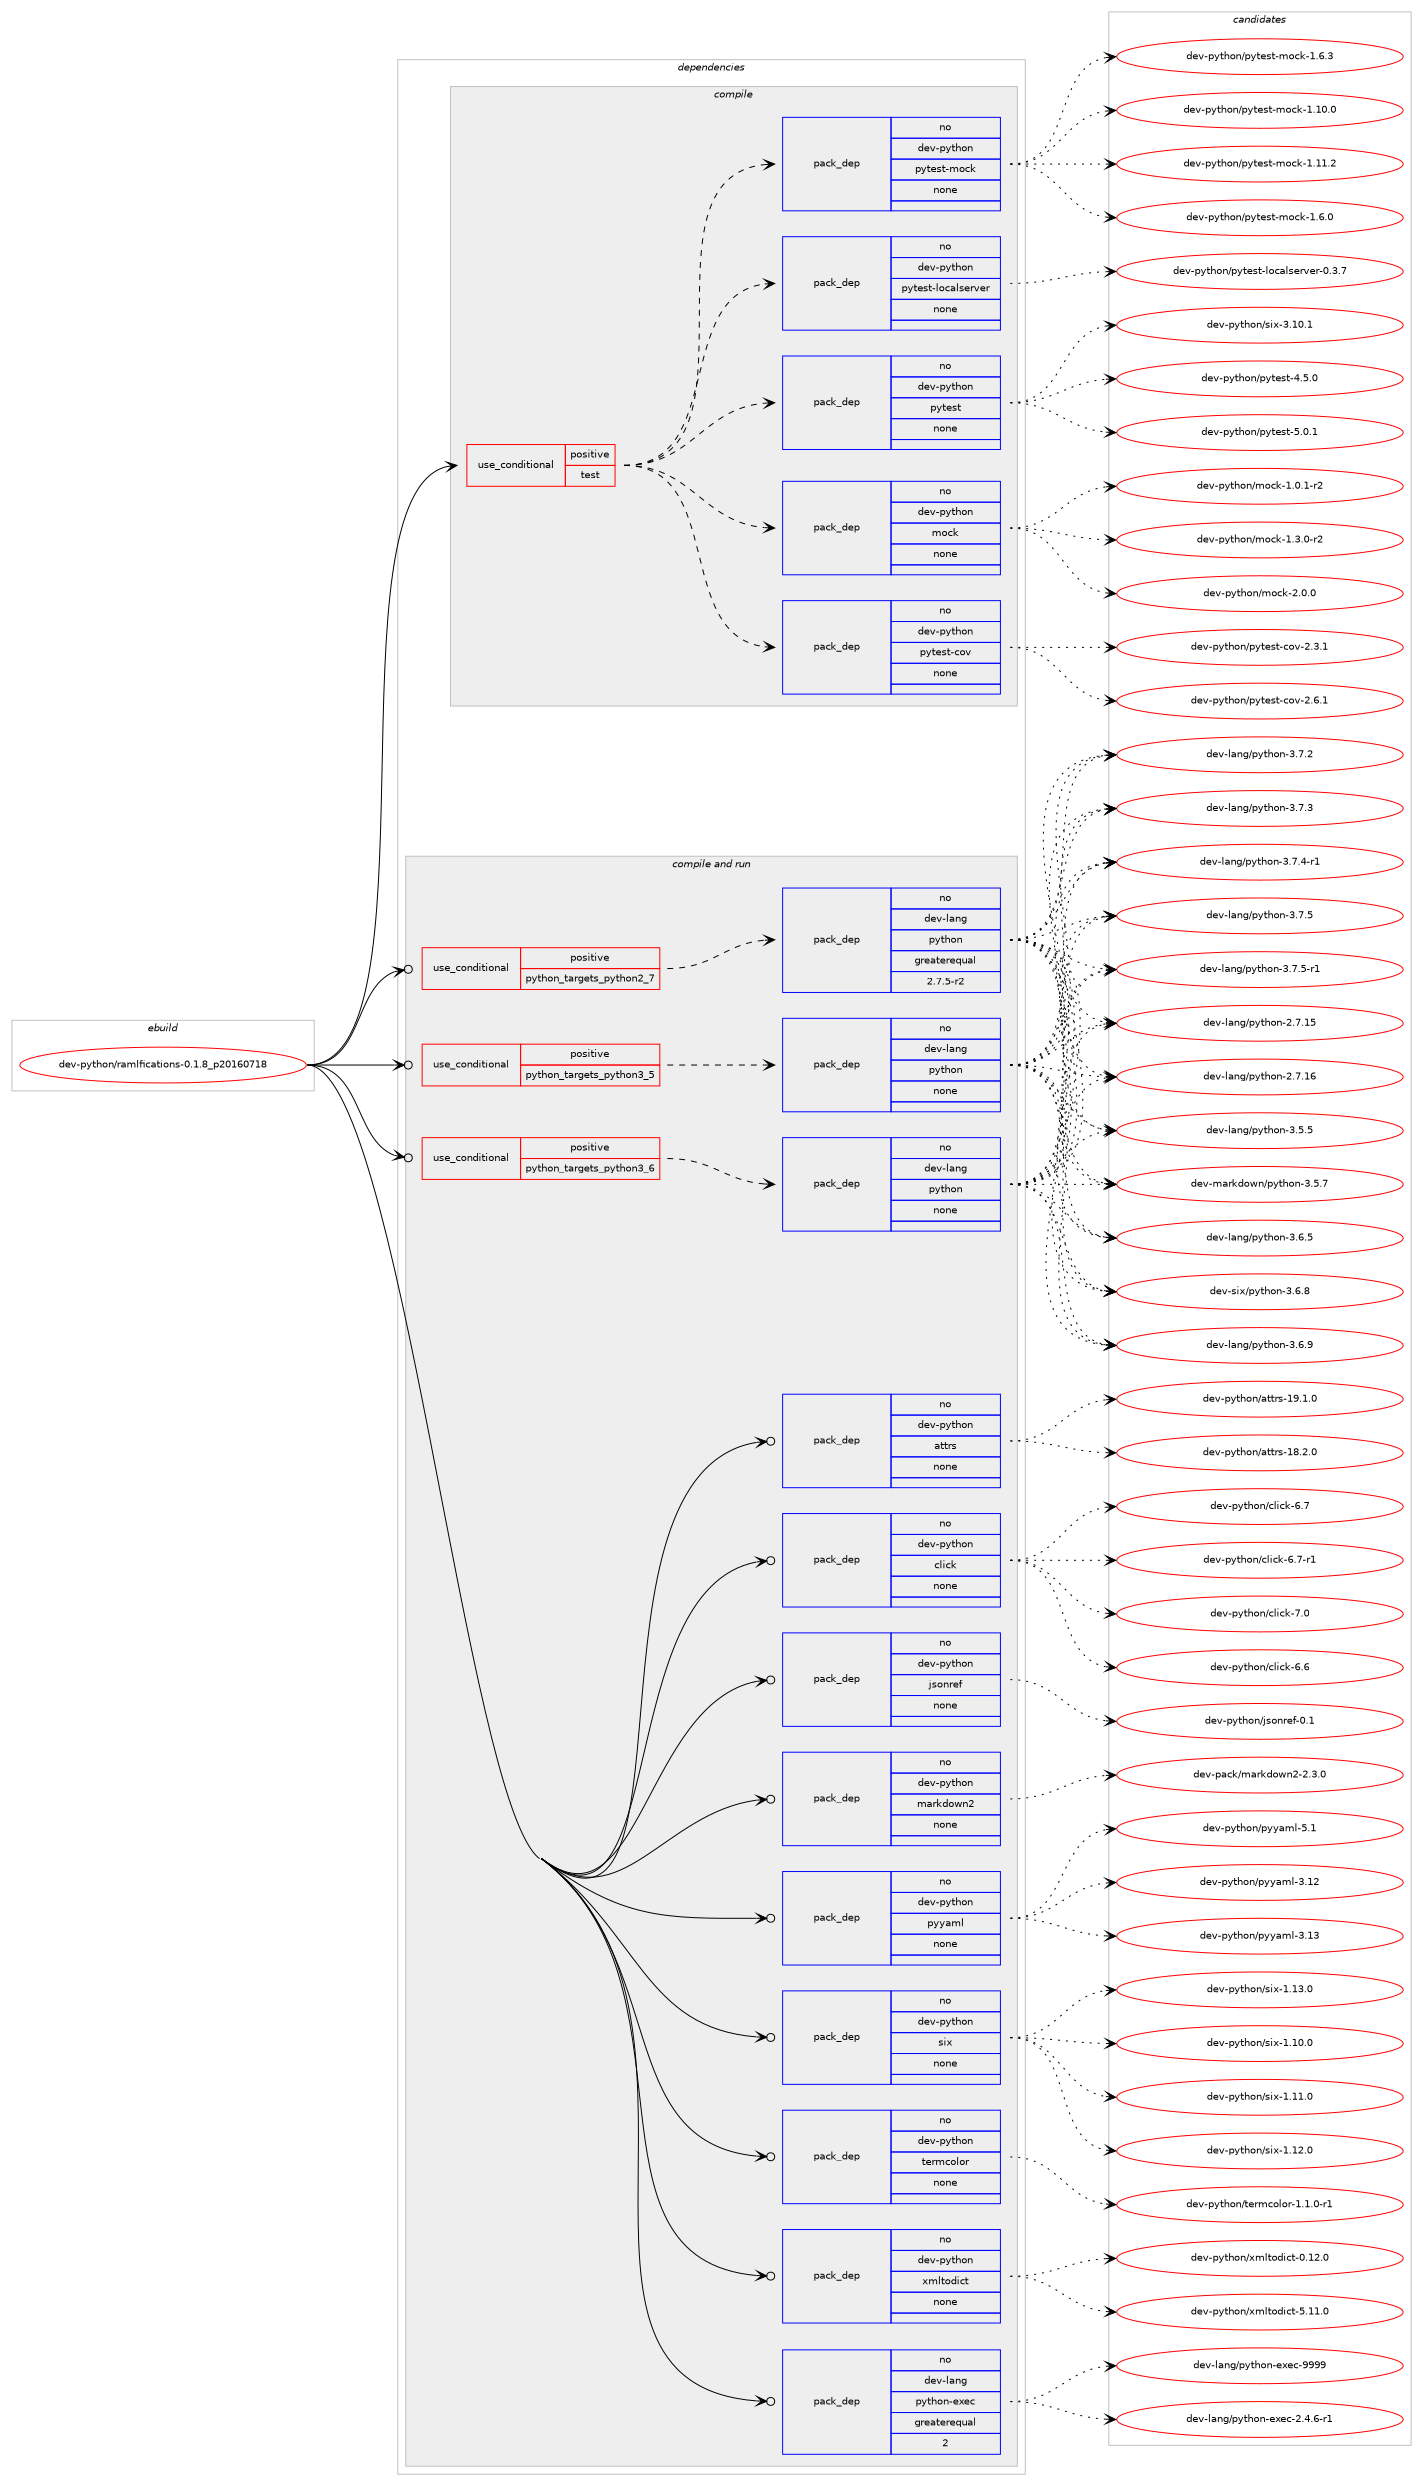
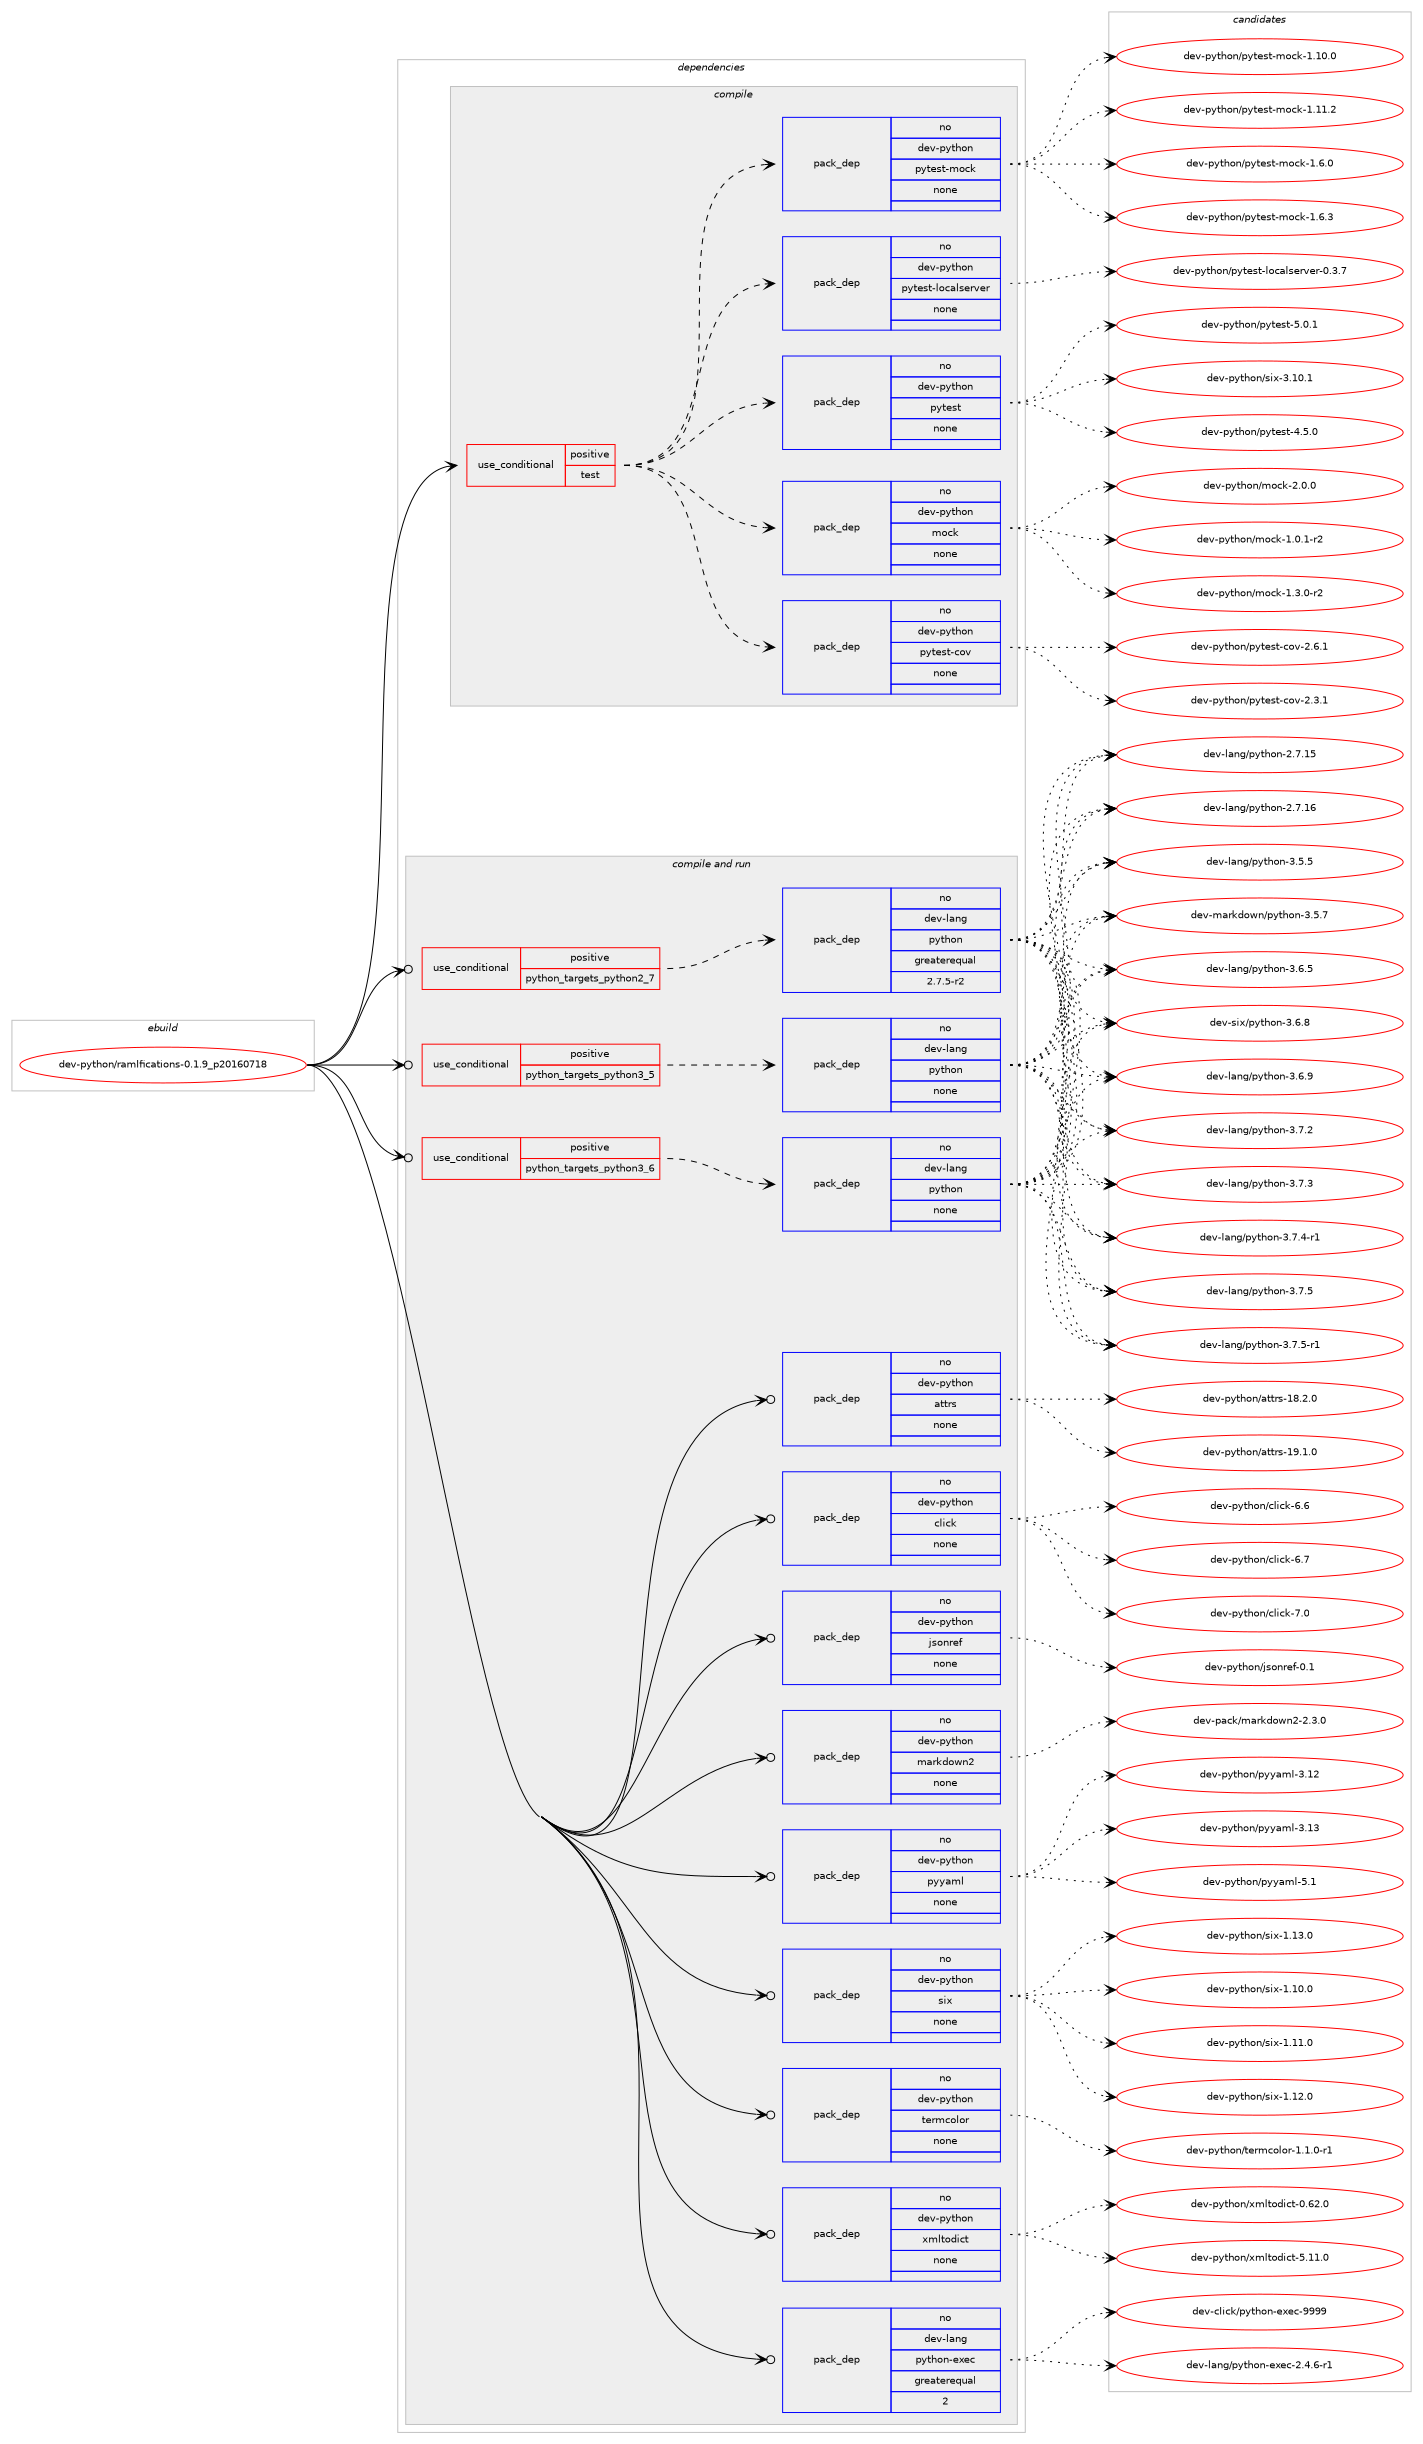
node "dev-python/ramlfications-0.1.8_p20160718": label "dev-python/ramlfications-0.1.8_p20160718" -> "dev-python/ramlfications-0.1.9_p20160718"
node "dev-python/click-6.7-r1": removed
node "dev-python/xmltodict-0.12.0": label "dev-python/xmltodict-0.12.0" -> "dev-python/xmltodict-0.62.0"
node "dev-lang/python-exec-9999": label "dev-lang/python-exec-9999" -> "dev-click/python-exec-9999"
